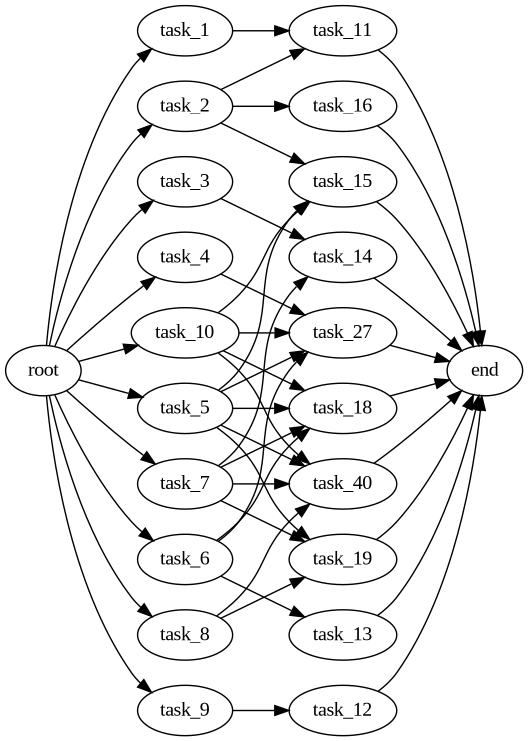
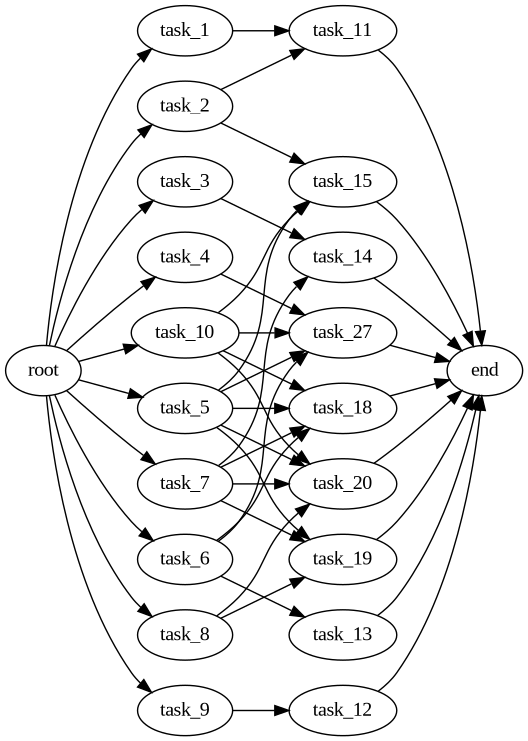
node "task_16": removed
node "task_40": label "task_40" -> "task_20"
